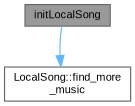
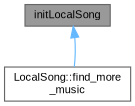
edge "initLocalSong" -> "LocalSong::find_more _music": reversed
